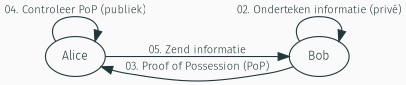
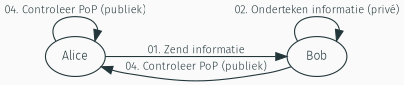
edge "Alice" -> "Bob": label "05. Zend informatie" -> "01. Zend informatie"
edge "Bob" -> "Alice": label "03. Proof of Possession (PoP)" -> "04. Controleer PoP (publiek)"
